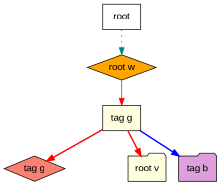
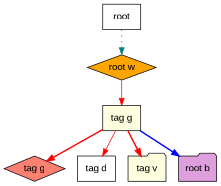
node "tag d": added
node "root v": label "root v" -> "tag v"
node "tag b": label "tag b" -> "root b"
